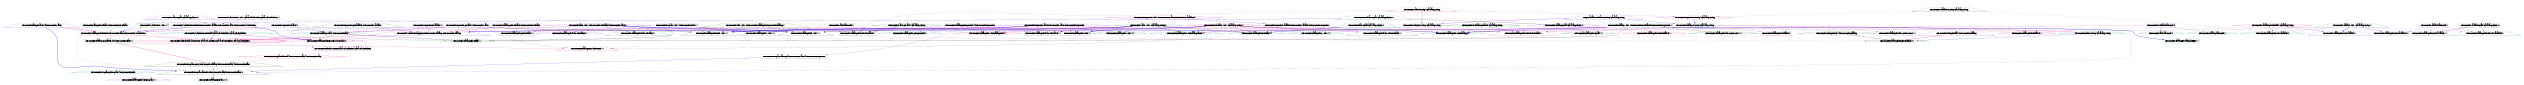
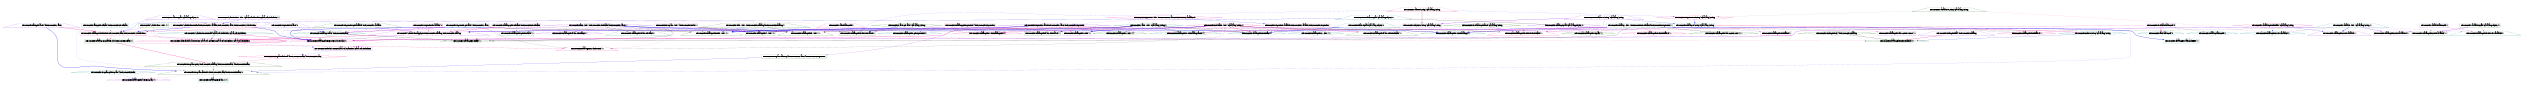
node "net.getVariable.Predicate.toString()Ljava/lang/String;": label "net.getVariable.Predicate.toString()Ljava/lang/String;" -> "net.mooctest.Predicate.toString()Ljava/lang/String;"
edge "net.mooctest.Datalog.getPredicate()Lnet/mooctest/Predicate;" -> "net.mooctest.DatalogOtherTest.testSubstitution()V": style dashed -> bold
edge "net.mooctest.Value.<init>(Ljava/lang/String;)V" -> "net.mooctest.DatalogTest.getPredicate()V": now "net.mooctest.Value.<init>(Ljava/lang/String;)V" -> "net.mooctest.DatalogOtherTest.testSubstitution()V"
edge "net.mooctest.Variable.<init>(Ljava/lang/String;)V" -> "net.mooctest.DatalogOtherTest.testSubstitution()V": style dashed -> bold
